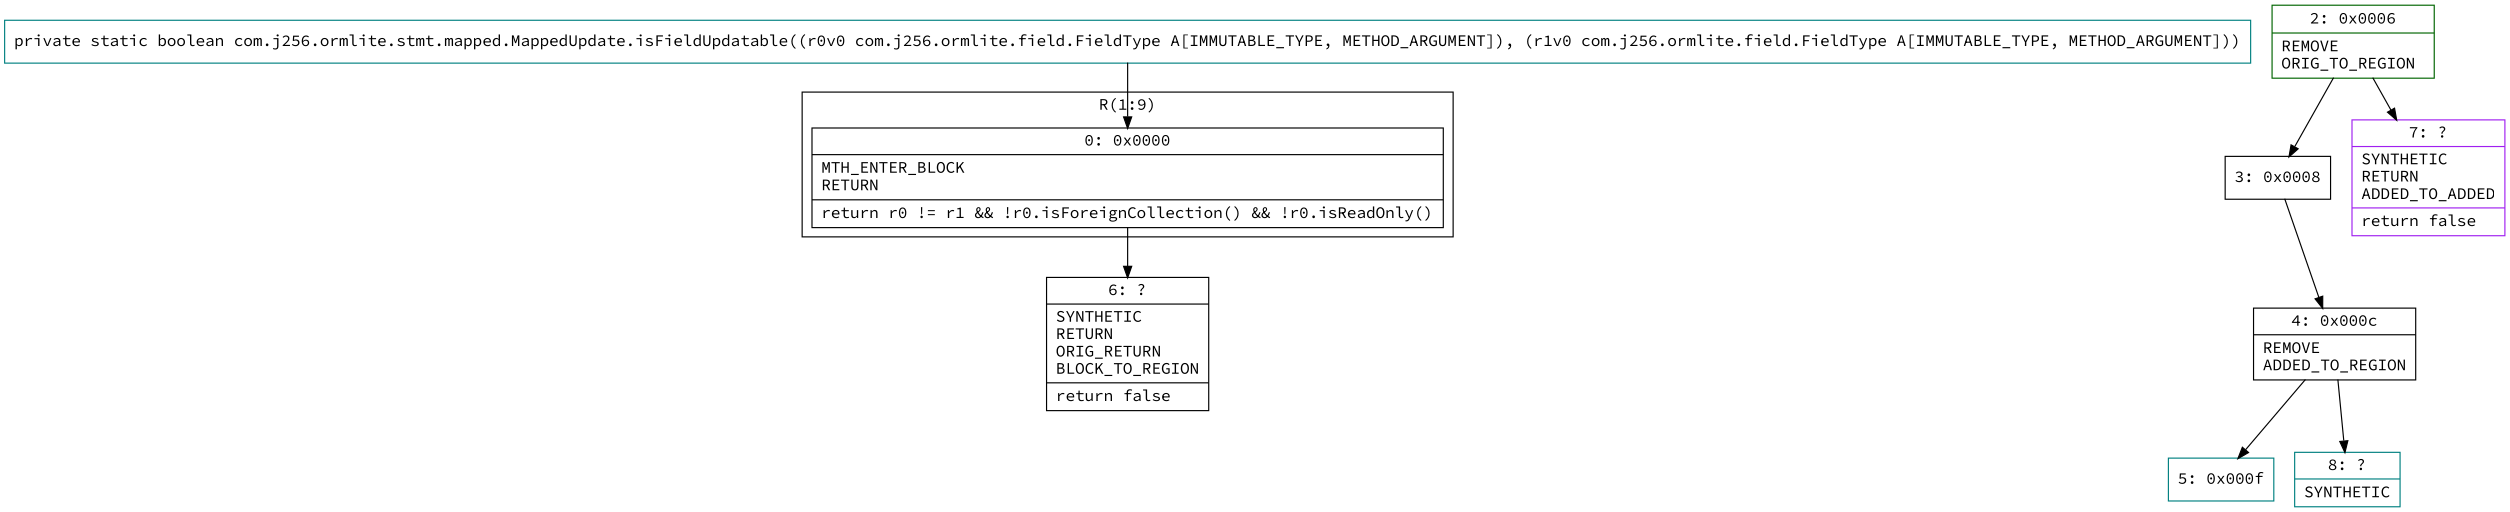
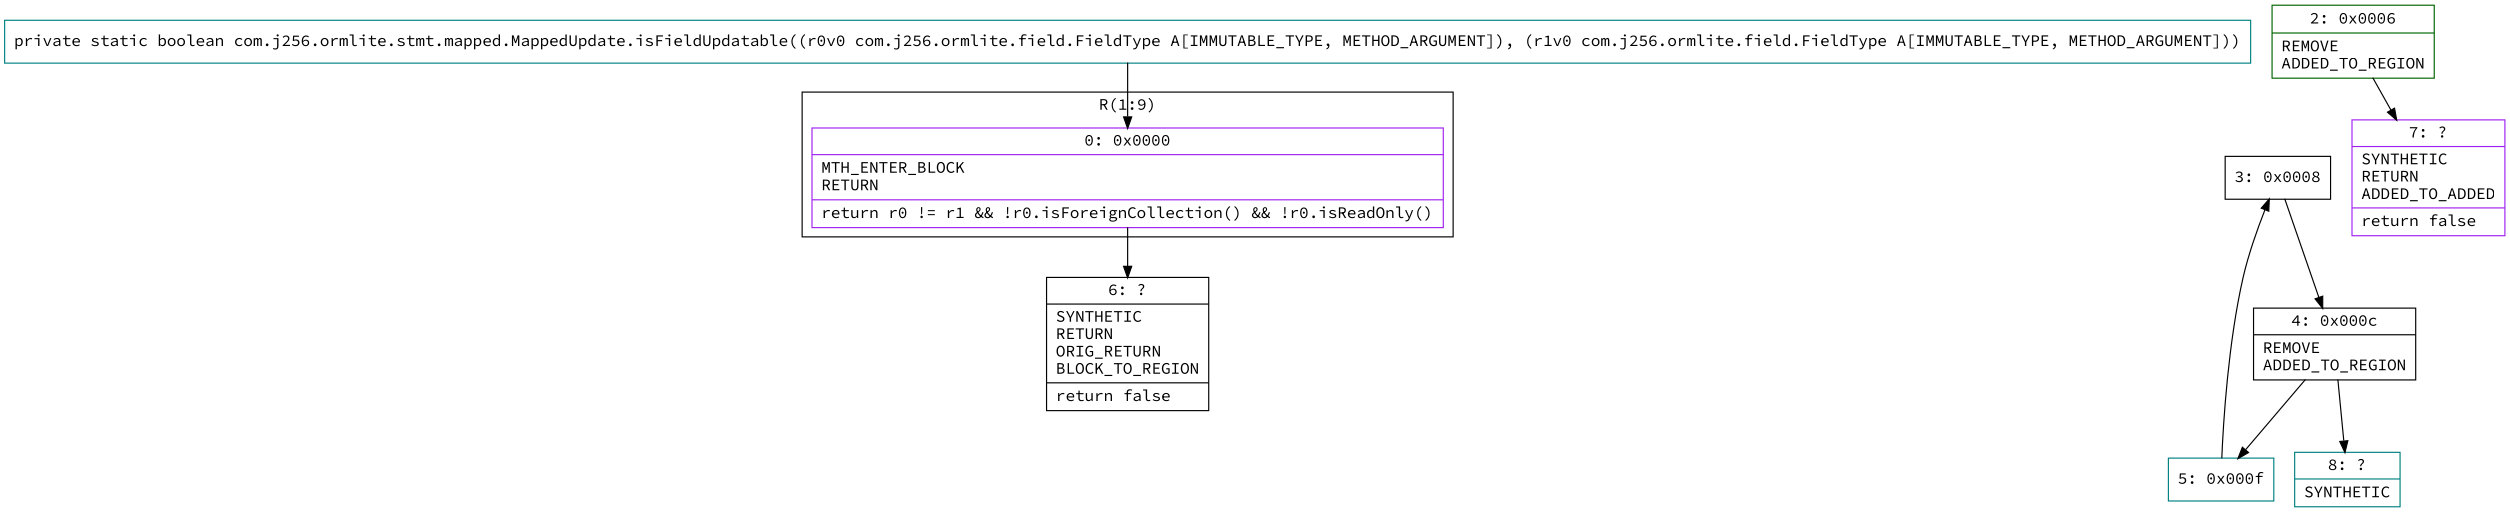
node "2: 0x0006": text "ORIG_TO_REGION" -> "ADDED_TO_REGION"
edge "2: 0x0006" -> "3: 0x0008": now "5: 0x000f" -> "3: 0x0008"
node "0: 0x0000": color black -> purple
